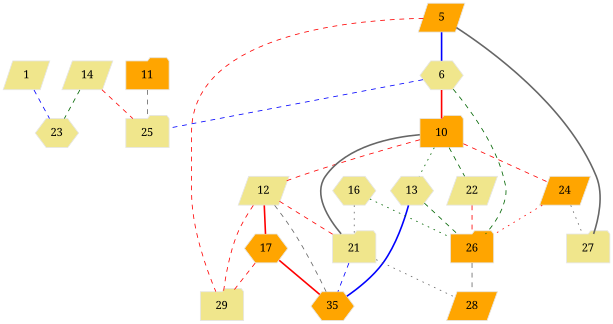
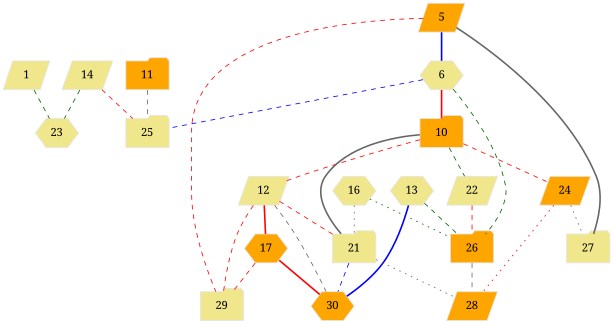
edge "1" -- "23": color blue -> darkgreen
edge "10" -- "13": removed
edge "24" -- "26": now "24" -- "28"
node "35": label "35" -> "30"
